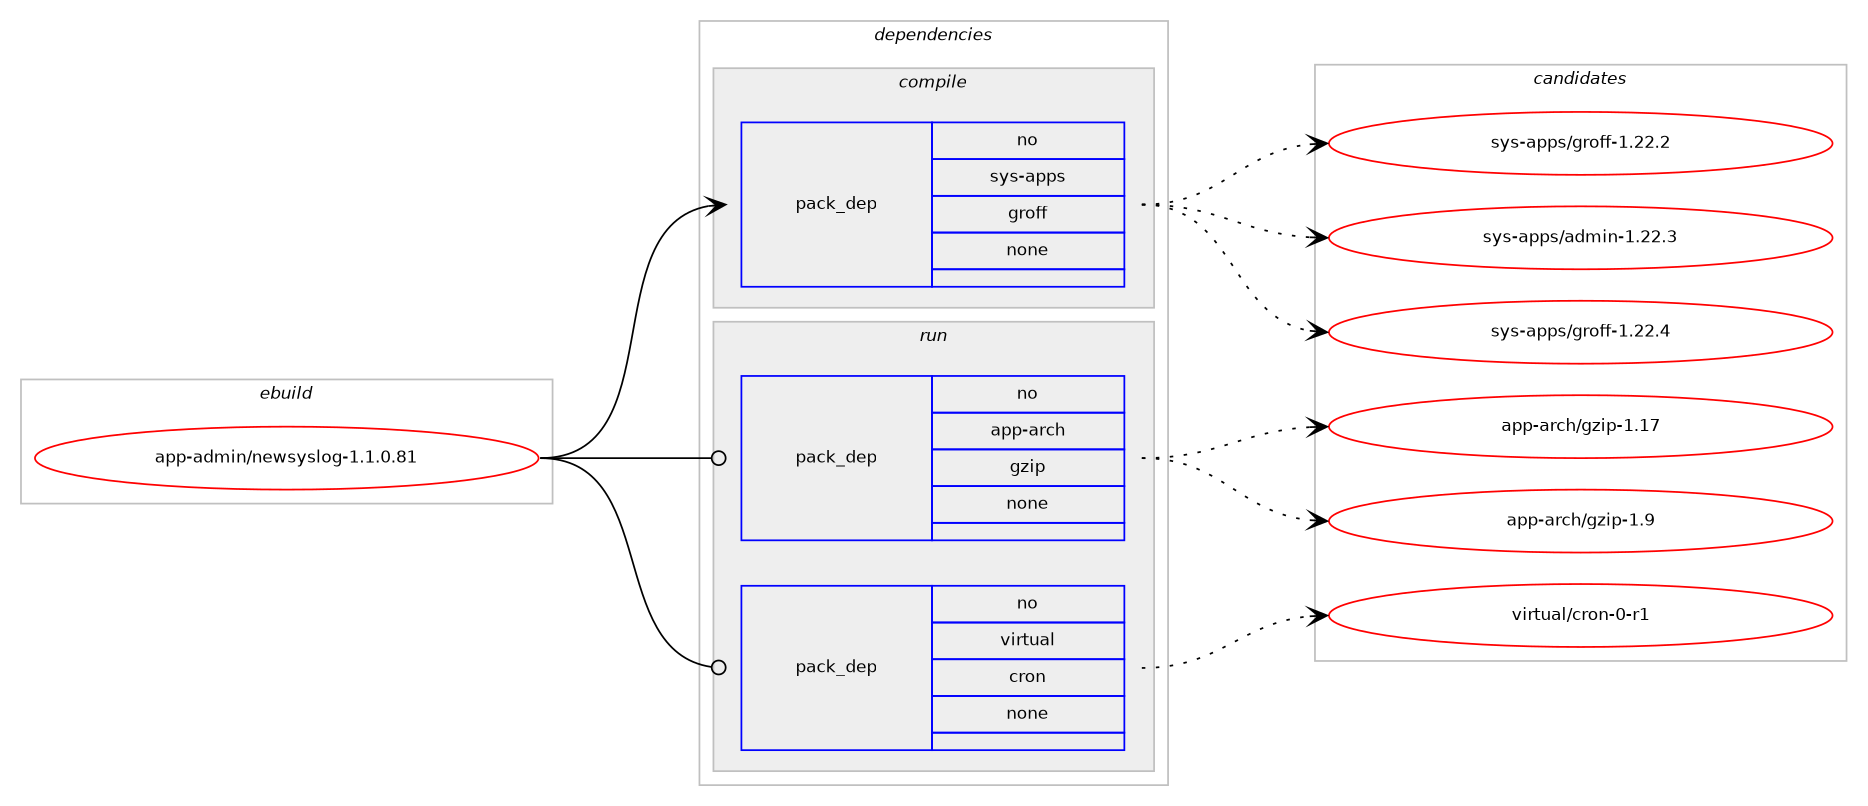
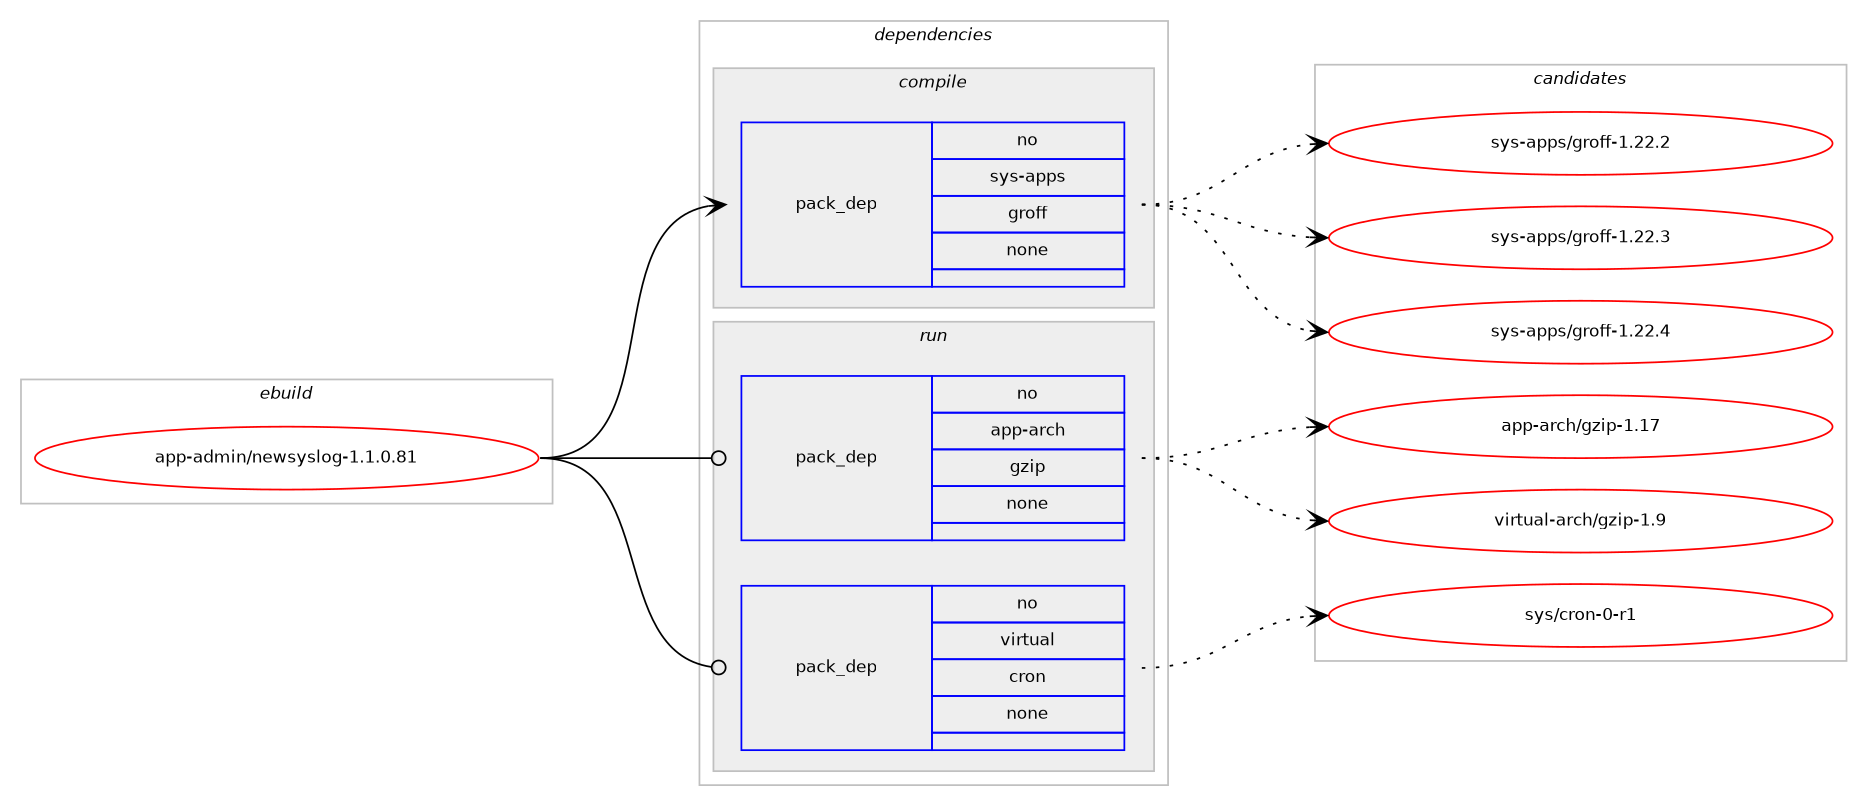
node "sys-apps/admin-1.22.3": label "sys-apps/admin-1.22.3" -> "sys-apps/groff-1.22.3"
node "app-arch/gzip-1.9": label "app-arch/gzip-1.9" -> "virtual-arch/gzip-1.9"
node "virtual/cron-0-r1": label "virtual/cron-0-r1" -> "sys/cron-0-r1"
